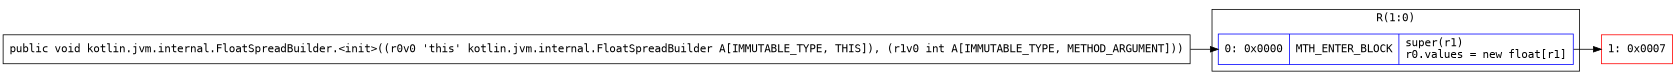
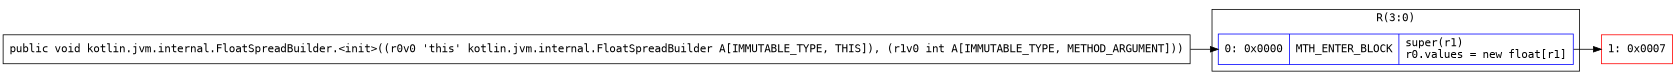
cluster "R(1:0)": label "R(1:0)" -> "R(3:0)"
